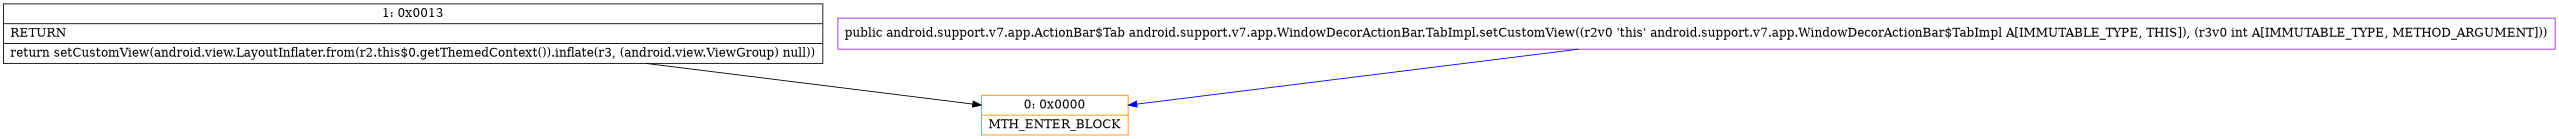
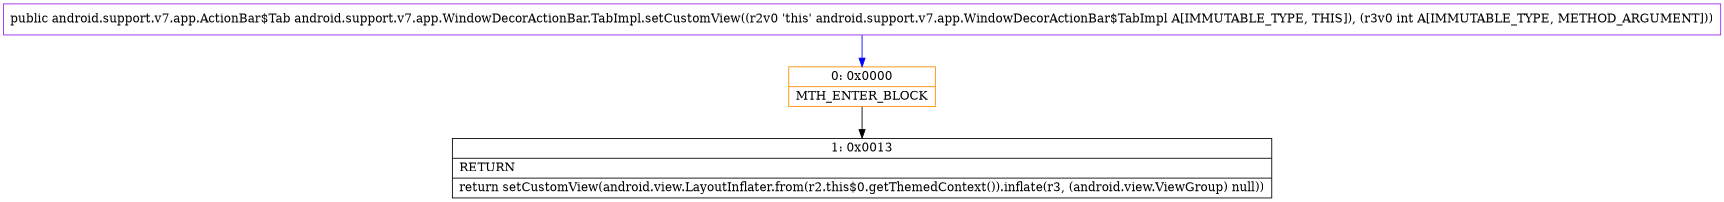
edge "1: 0x0013" -> "0: 0x0000": reversed
